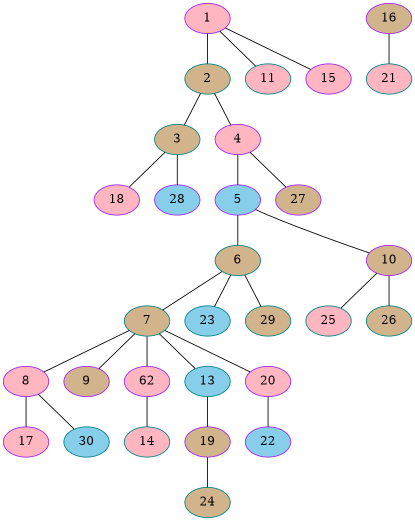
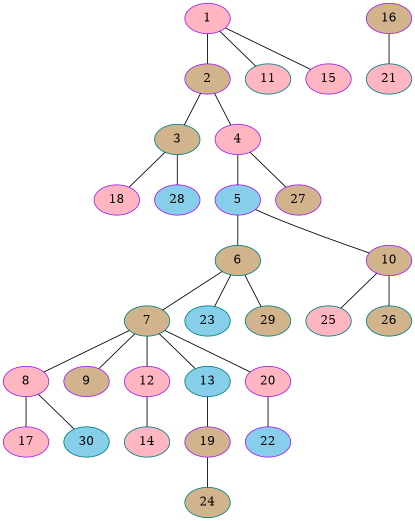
node "2": color teal -> purple
node "62": label "62" -> "12"
